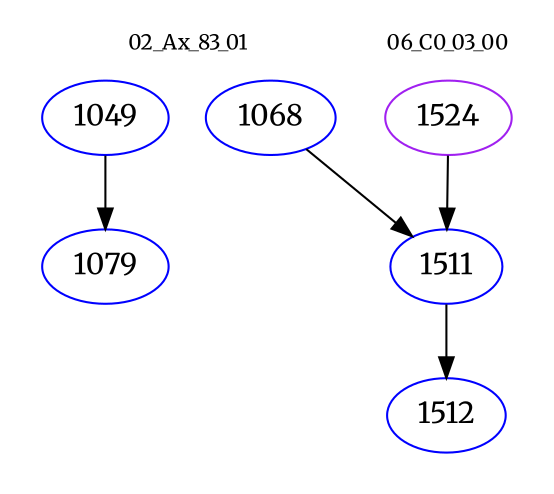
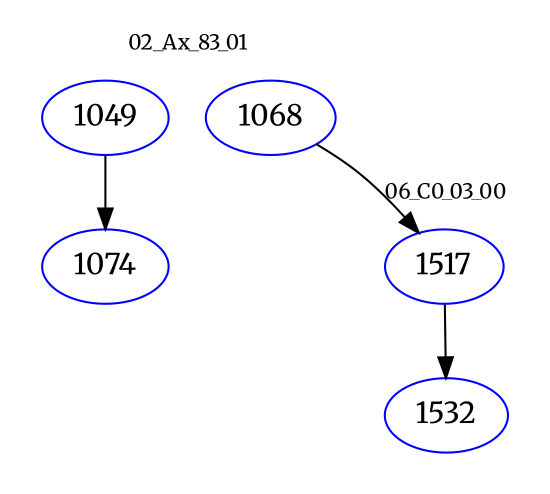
node "1524": removed
node "1079": label "1079" -> "1074"
node "1511": label "1511" -> "1517"
node "1512": label "1512" -> "1532"
